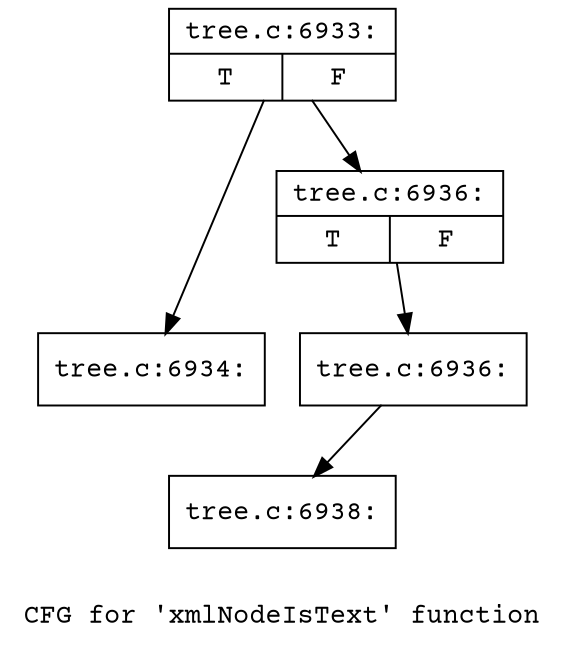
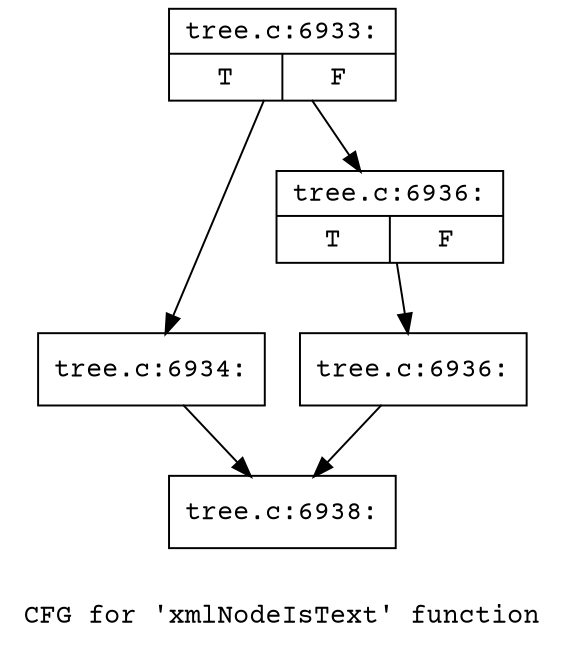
edge "tree.c:6934:" -> "tree.c:6938:": added
